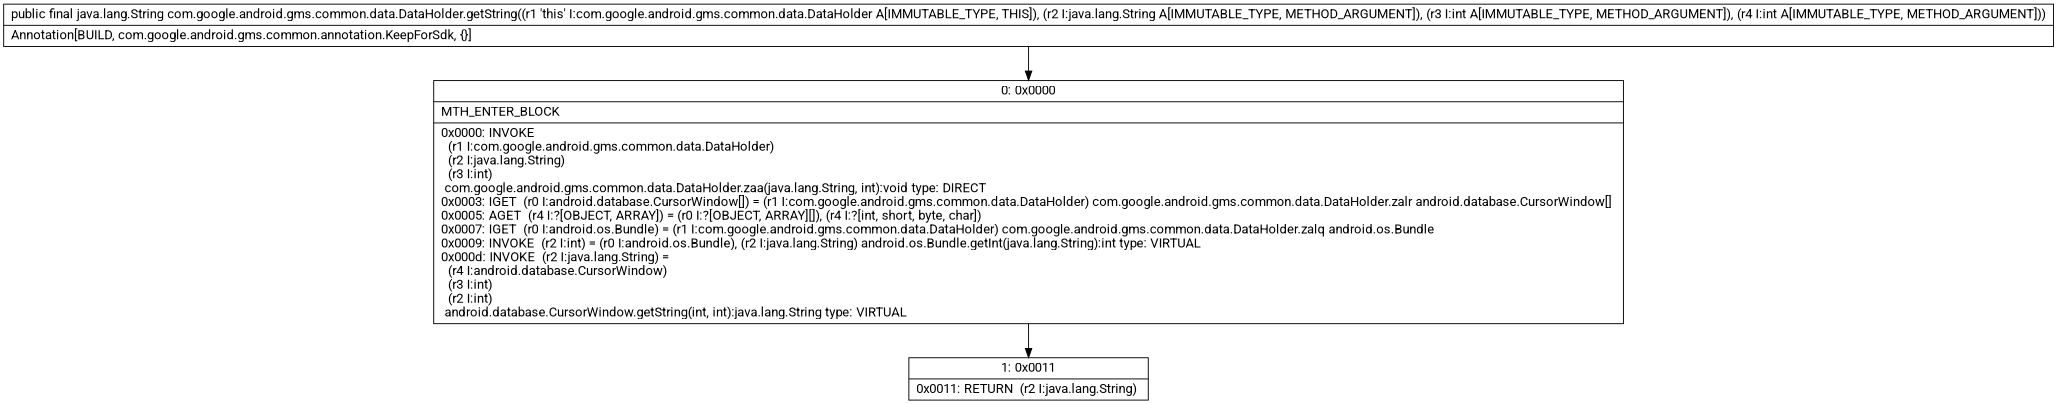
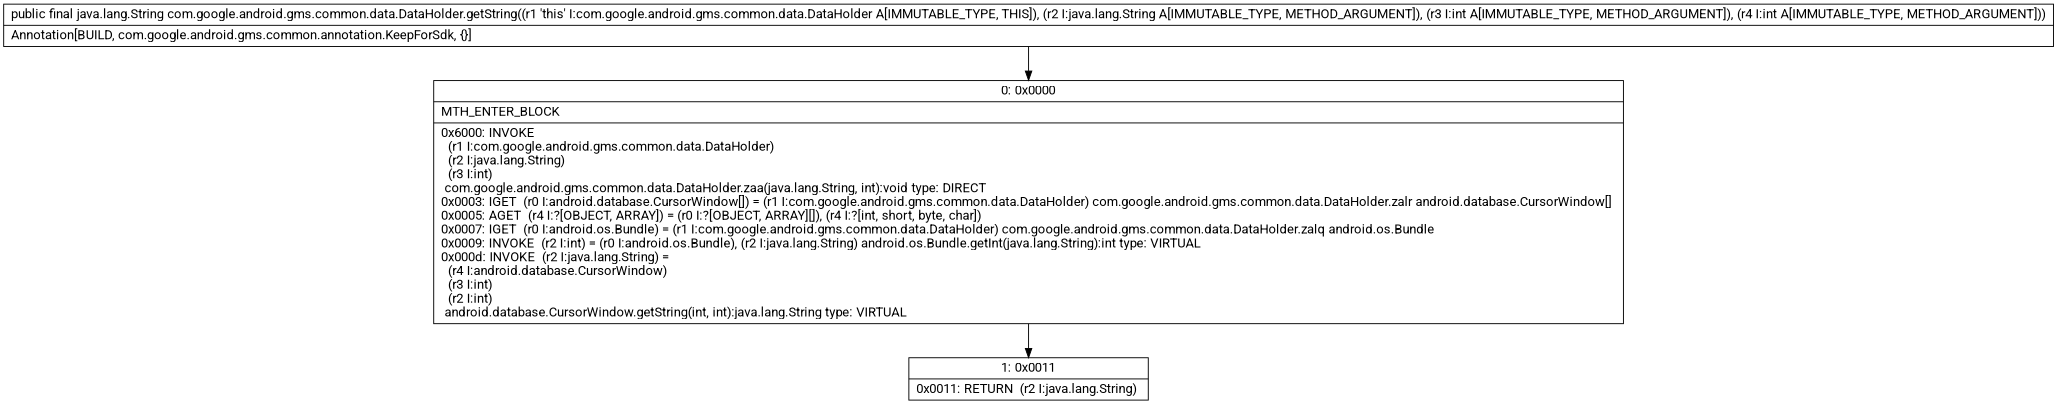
node "0: 0x0000": text "0x0000: INVOKE" -> "0x6000: INVOKE"
